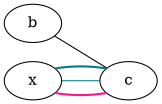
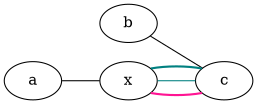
node "a": added
